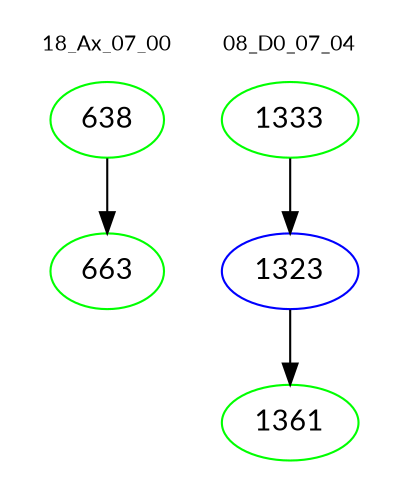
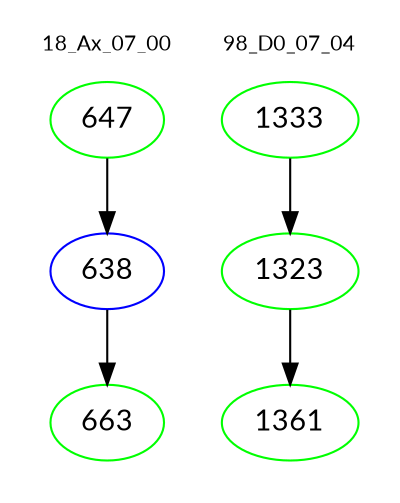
cluster "08_D0_07_04": label "08_D0_07_04" -> "98_D0_07_04"
node "647": added
node "638": color green -> blue
node "1323": color blue -> green
